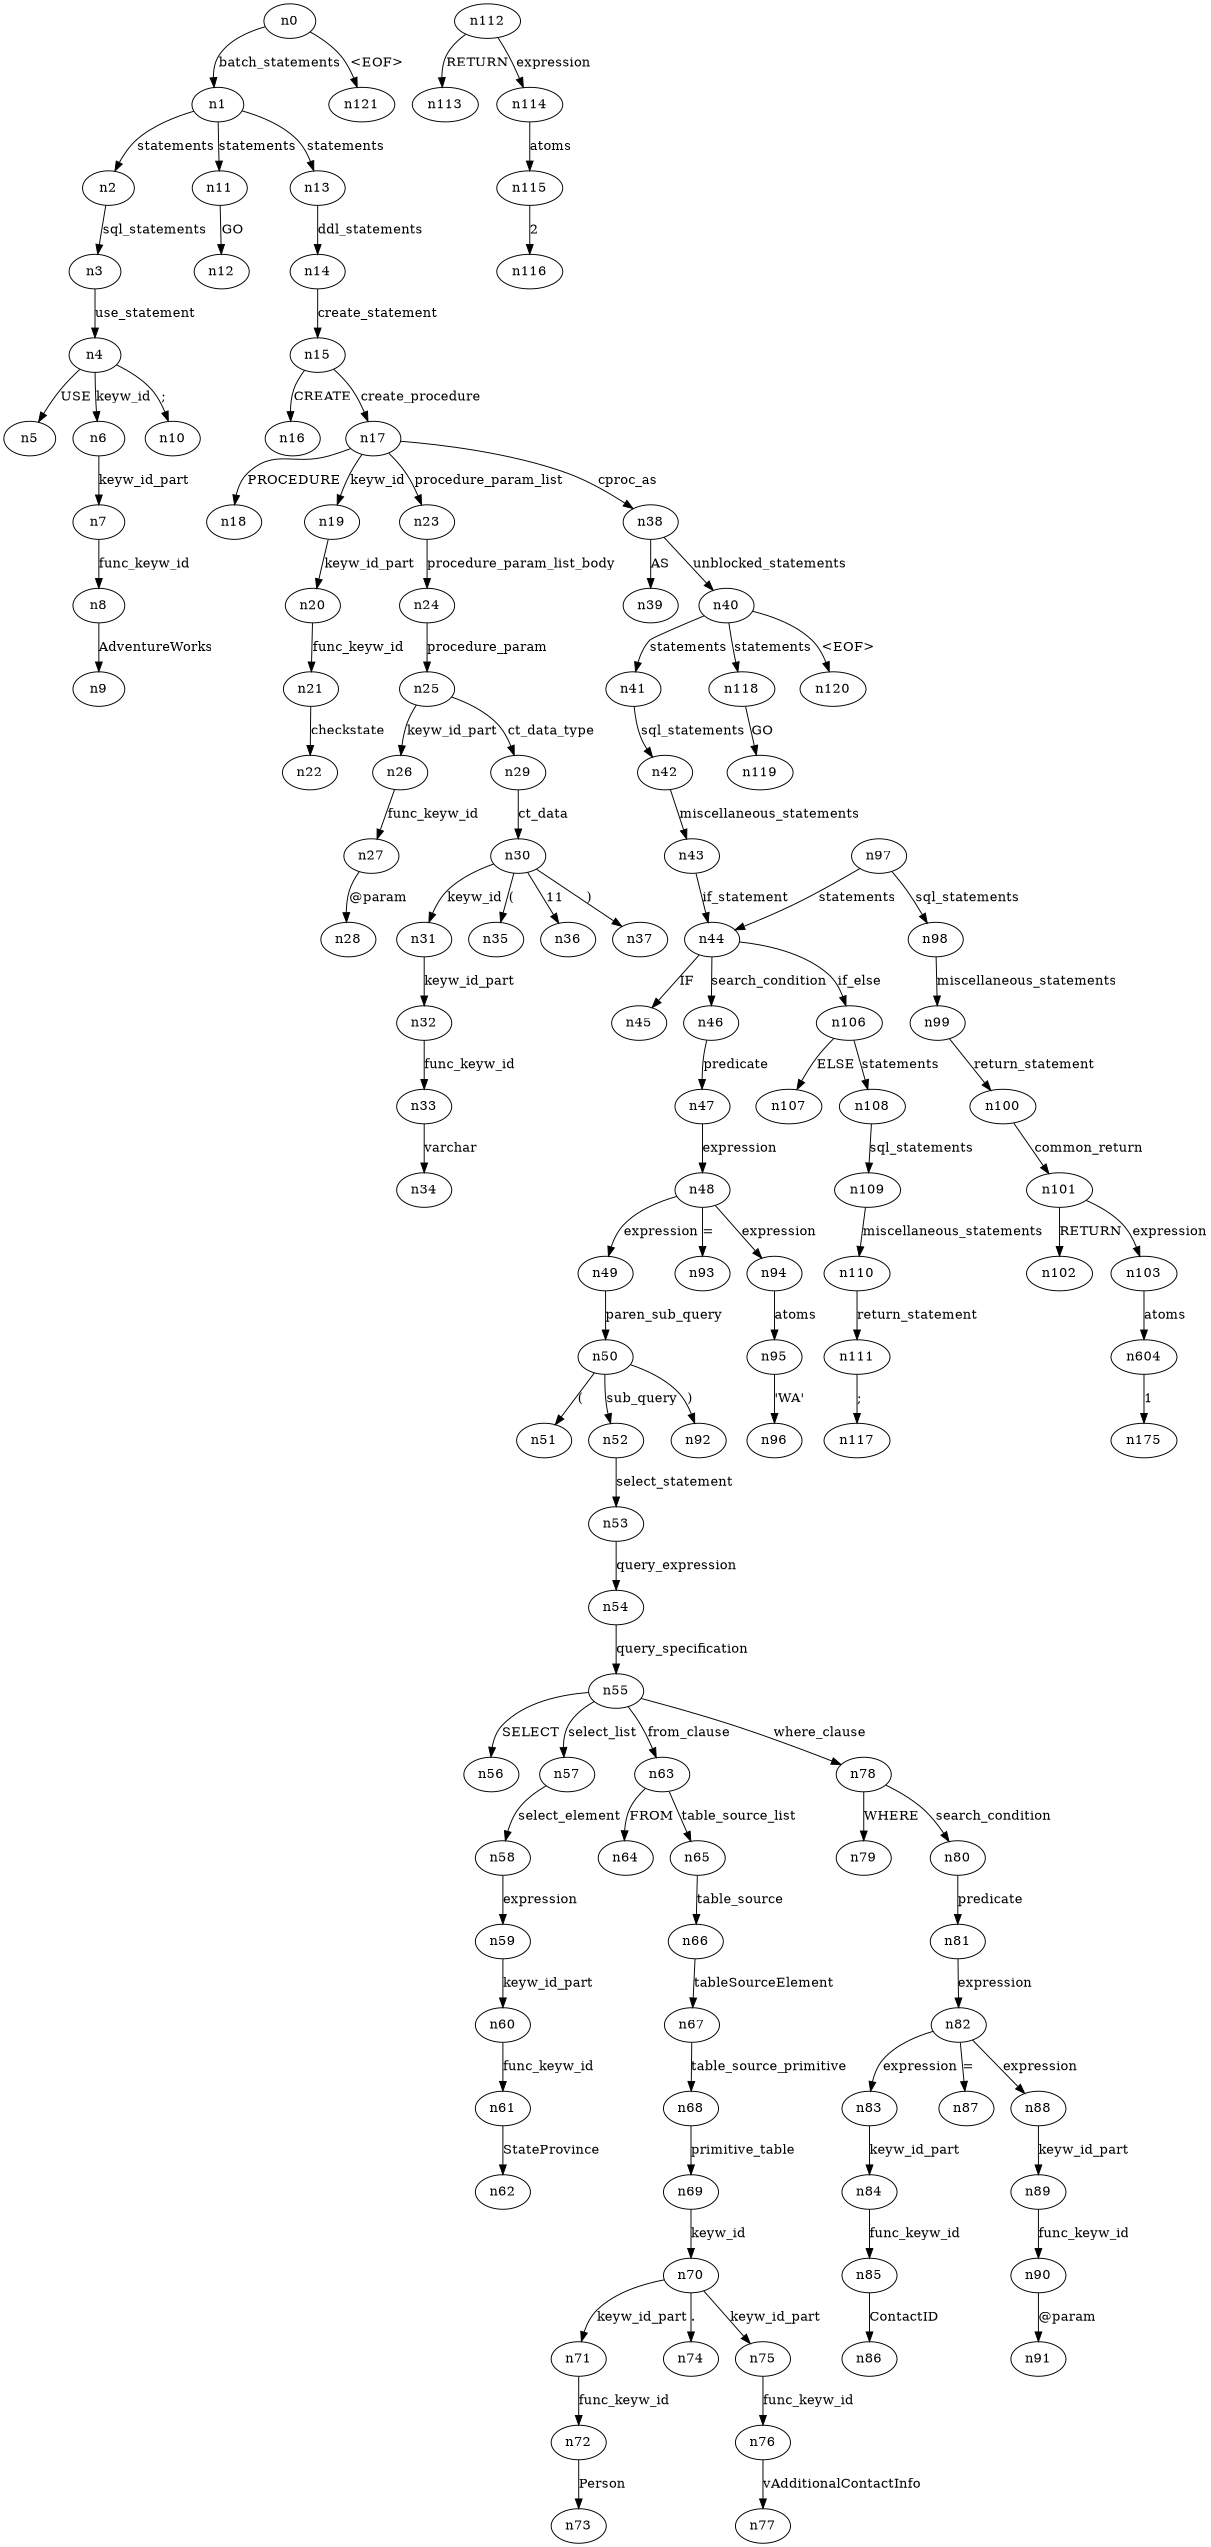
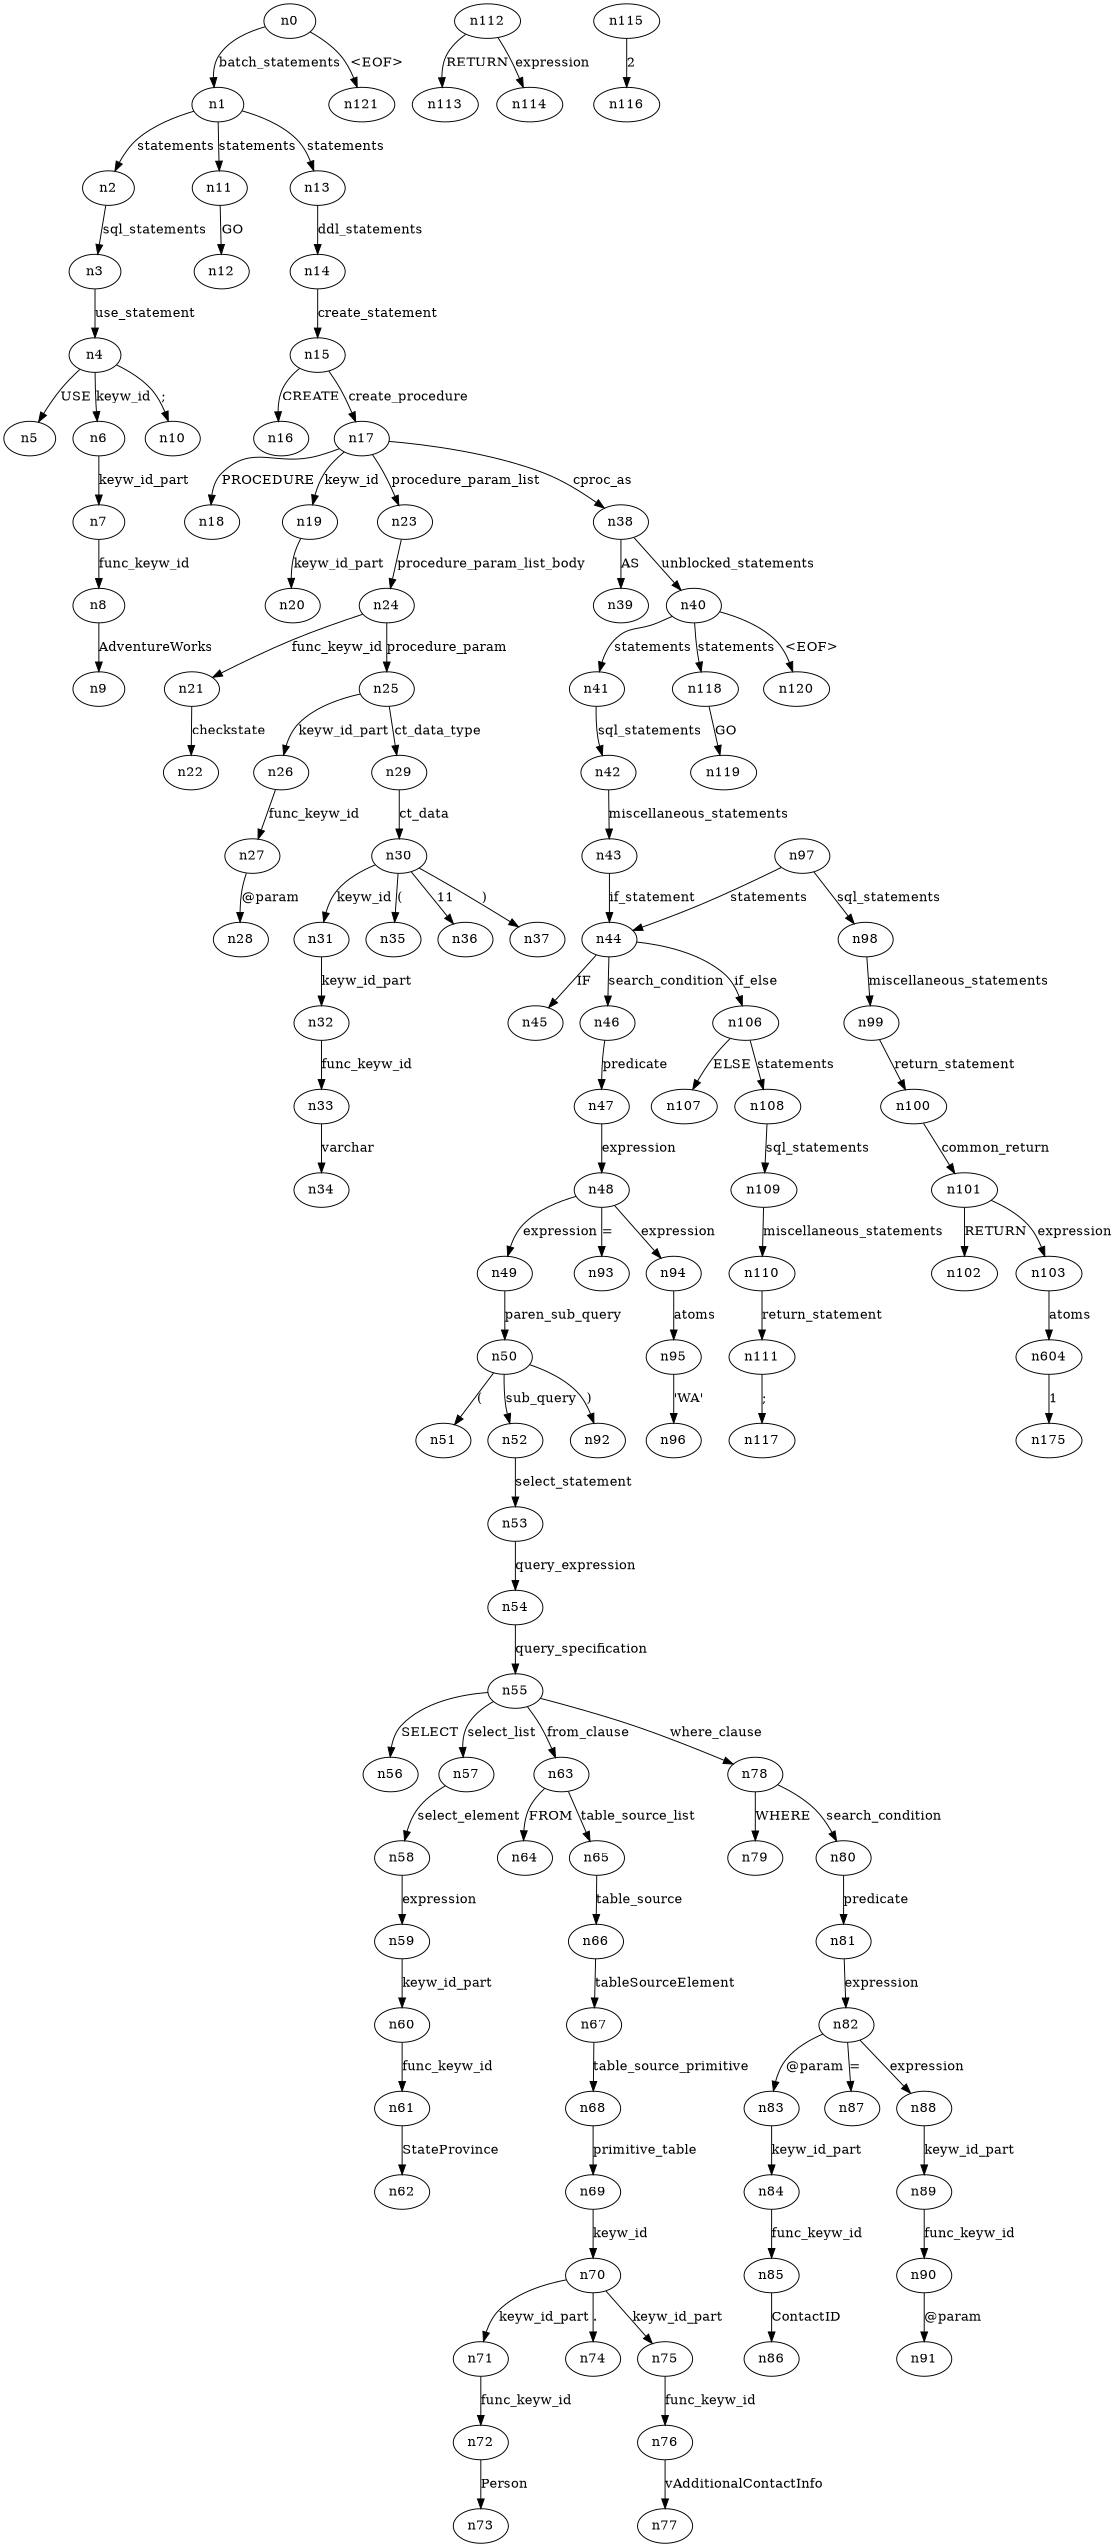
edge "n114" -> "n115": removed, label "atoms"
edge "n20" -> "n21": now "n24" -> "n21"
edge "n82" -> "n83": label "expression" -> "@param"
